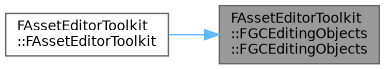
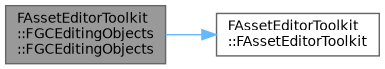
edge "FAssetEditorToolkit ::FAssetEditorToolkit" -> "FAssetEditorToolkit ::FGCEditingObjects ::FGCEditingObjects": reversed
